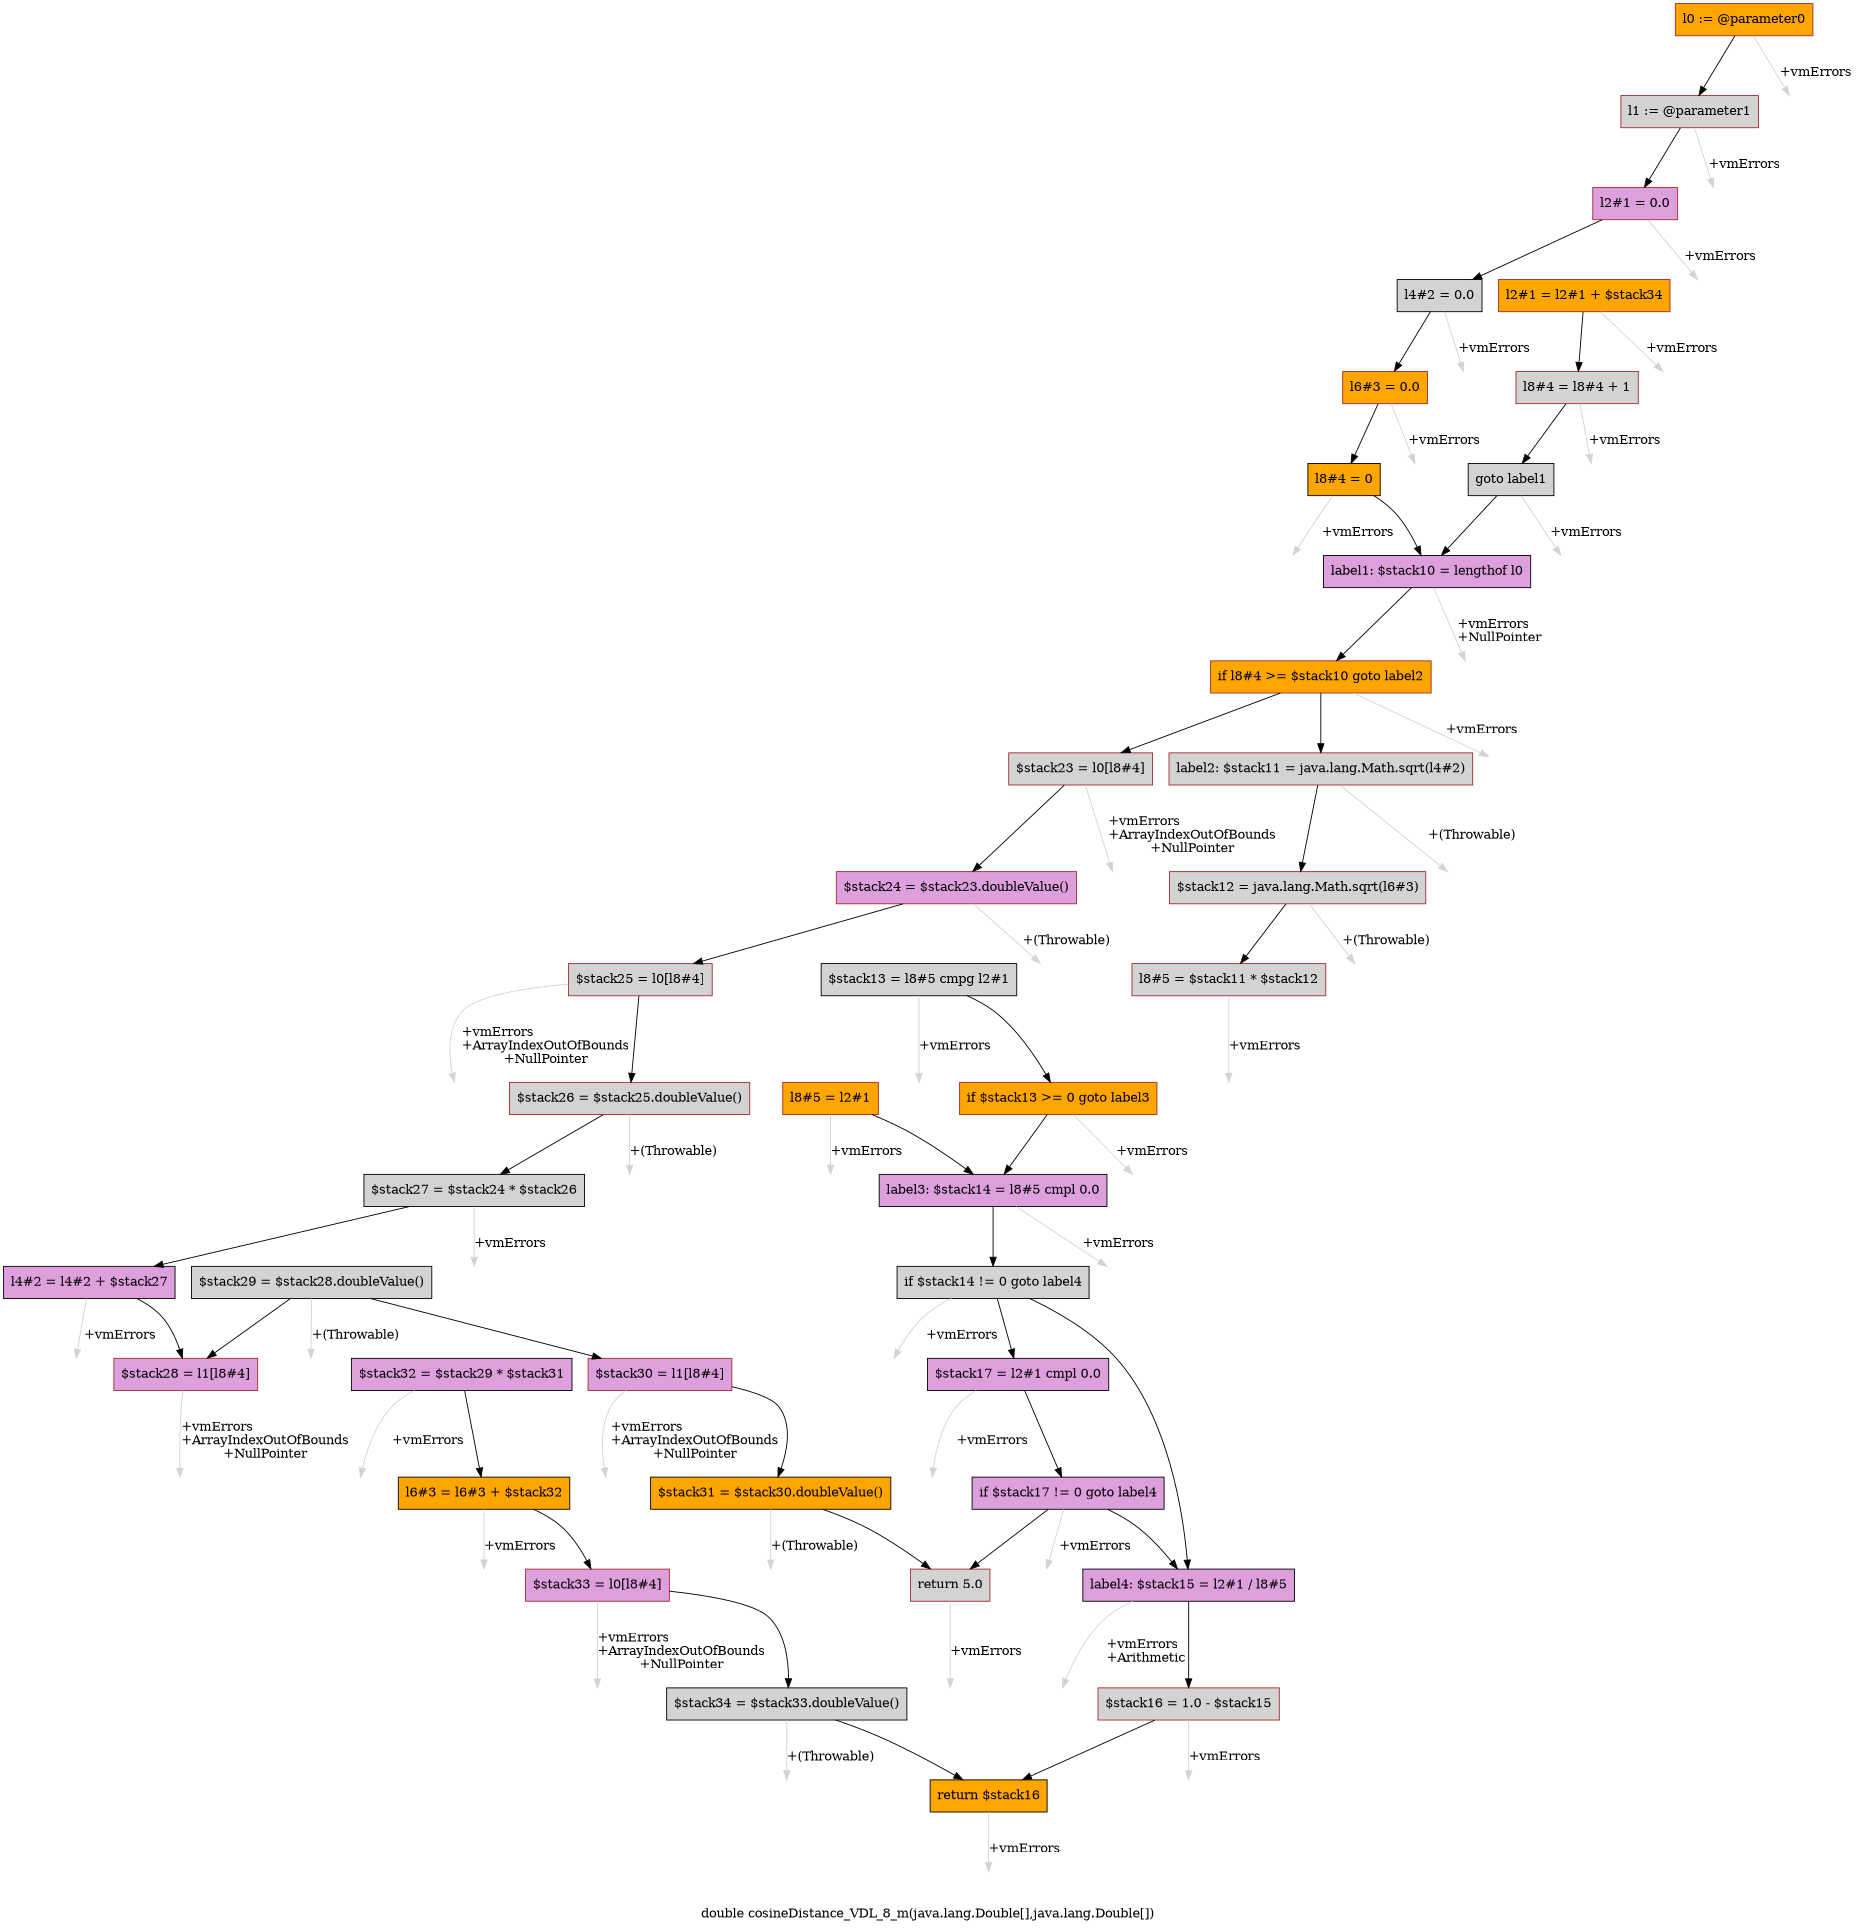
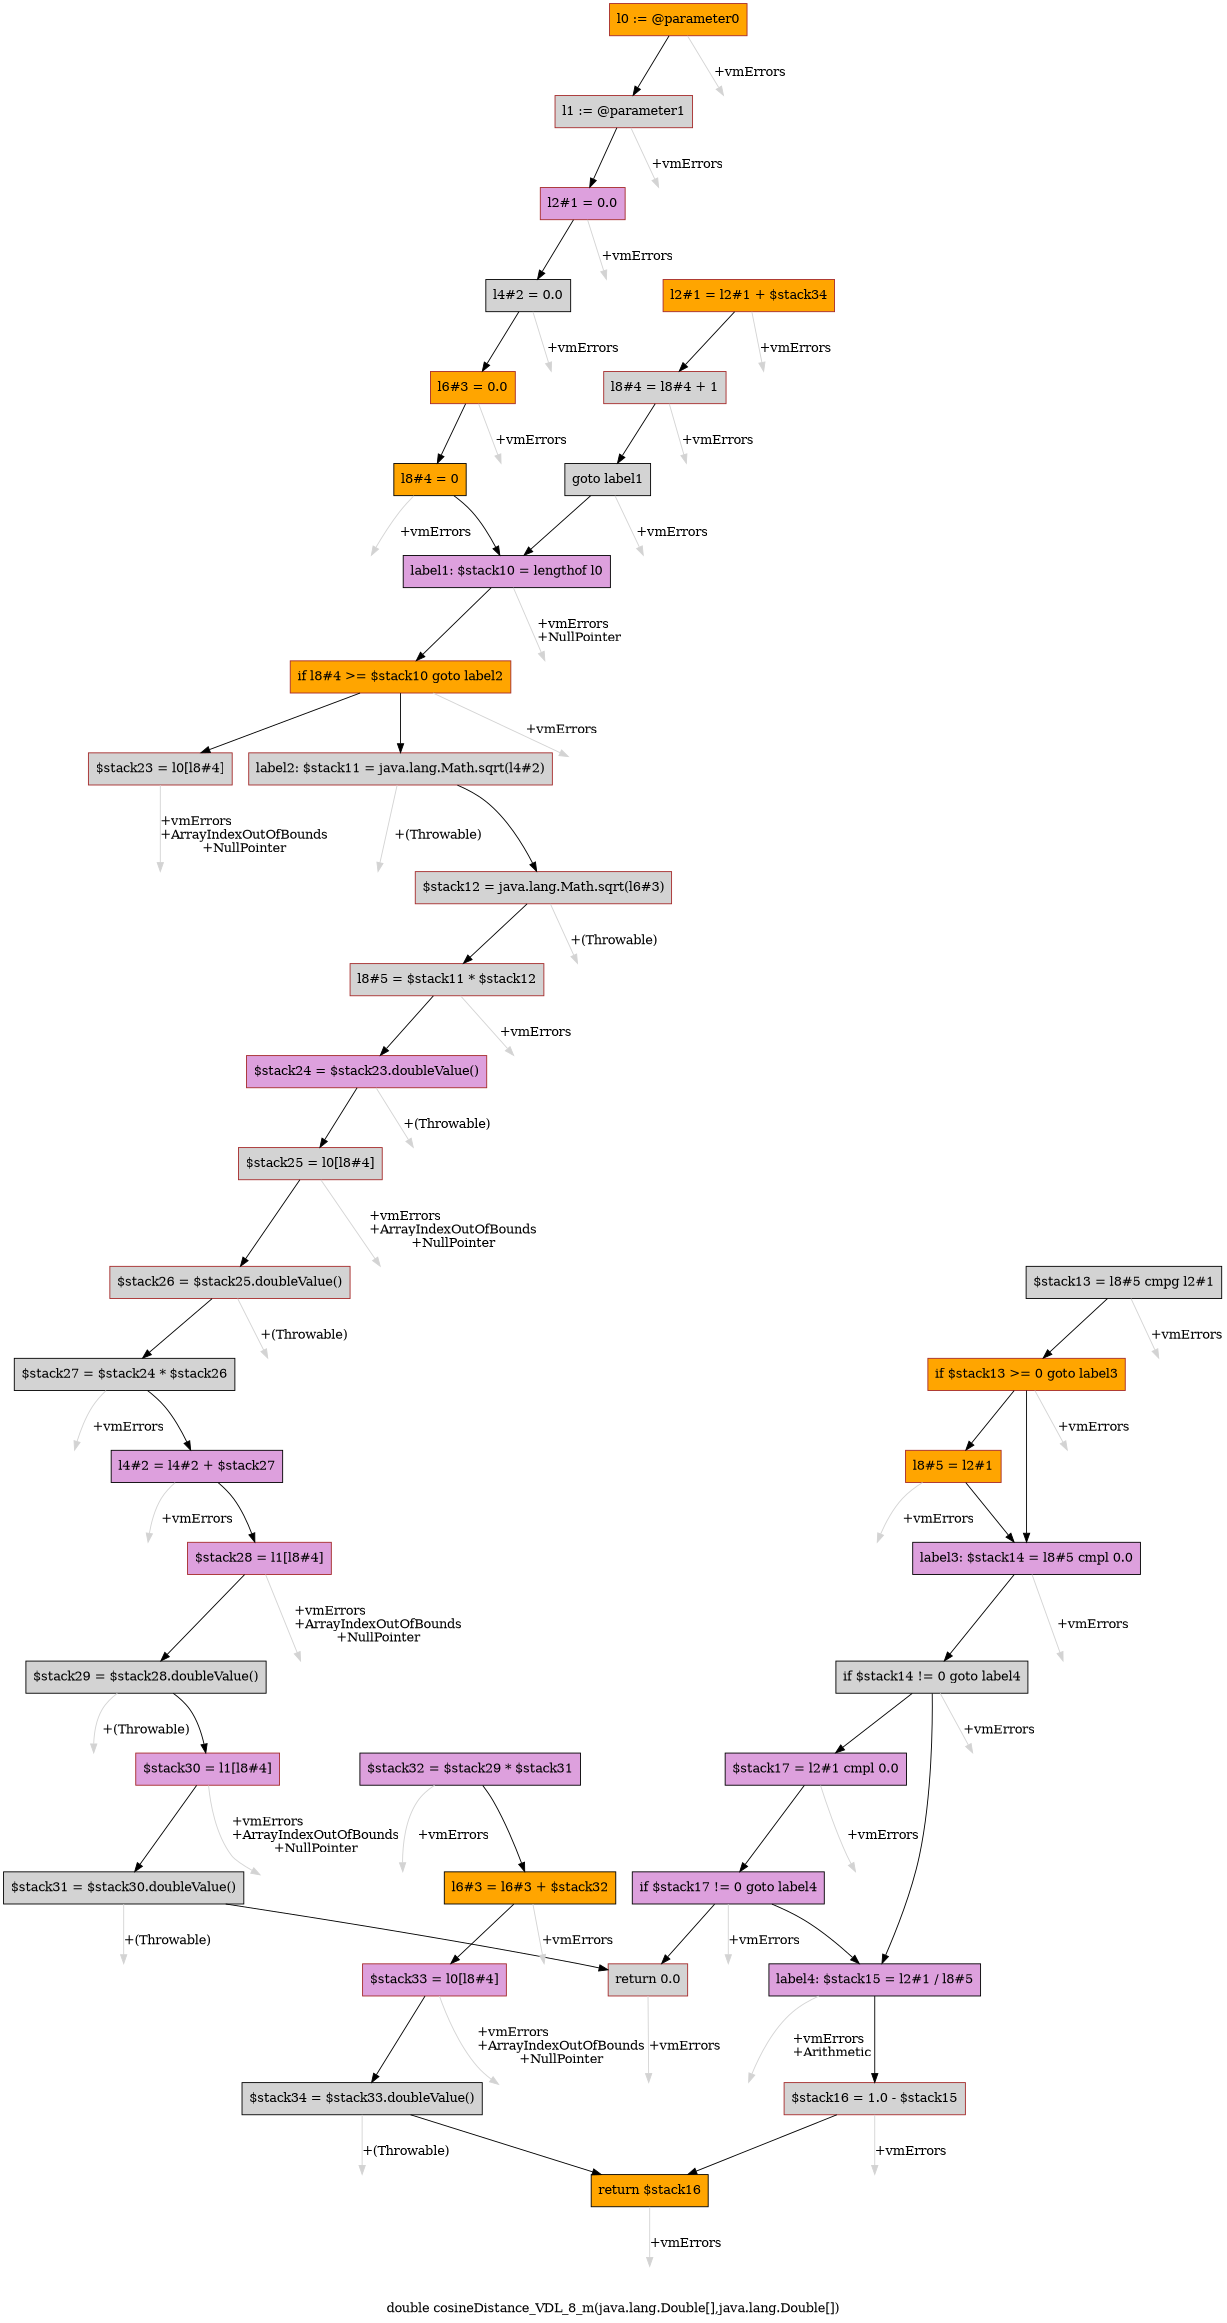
edge "$stack23 = l0[l8#4]" -> "$stack24 = $stack23.doubleValue()": now "l8#5 = $stack11 * $stack12" -> "$stack24 = $stack23.doubleValue()"
edge "$stack29 = $stack28.doubleValue()" -> "$stack28 = l1[l8#4]": reversed
edge "if $stack13 >= 0 goto label3" -> "l8#5 = l2#1": added
node "$stack31 = $stack30.doubleValue()": fillcolor orange -> lightgrey
node "return 5.0": label "return 5.0" -> "return 0.0"
